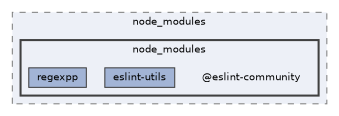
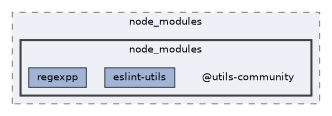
node "@eslint-community": label "@eslint-community" -> "@utils-community"
